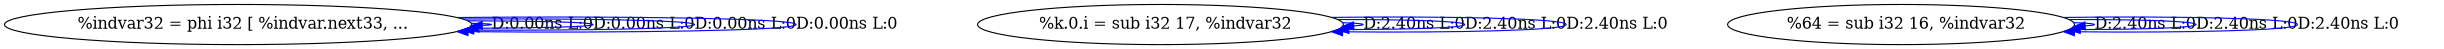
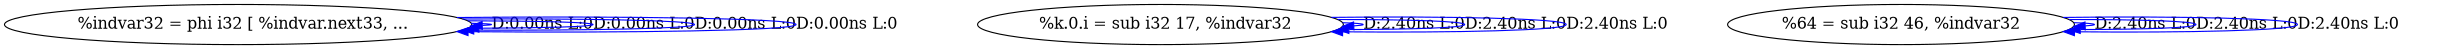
node "%64 = sub i32 16, %indvar32": label "%64 = sub i32 16, %indvar32" -> "%64 = sub i32 46, %indvar32"
